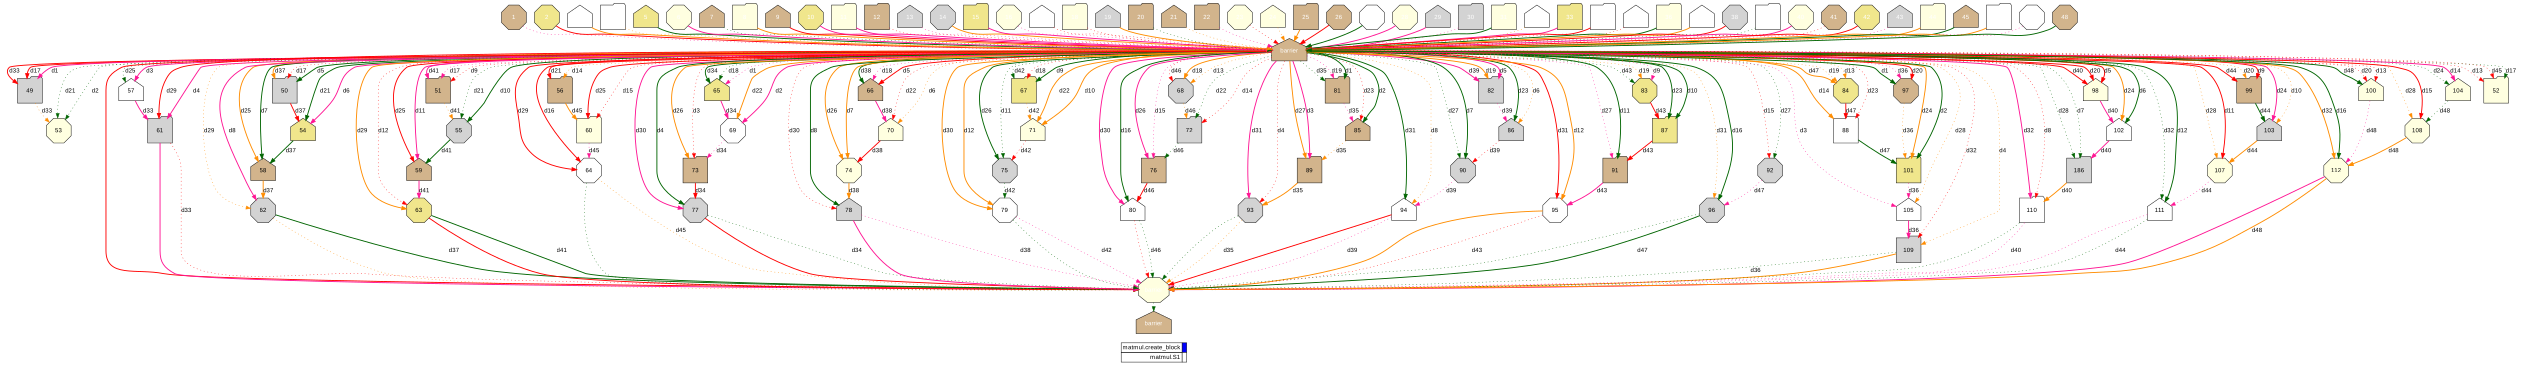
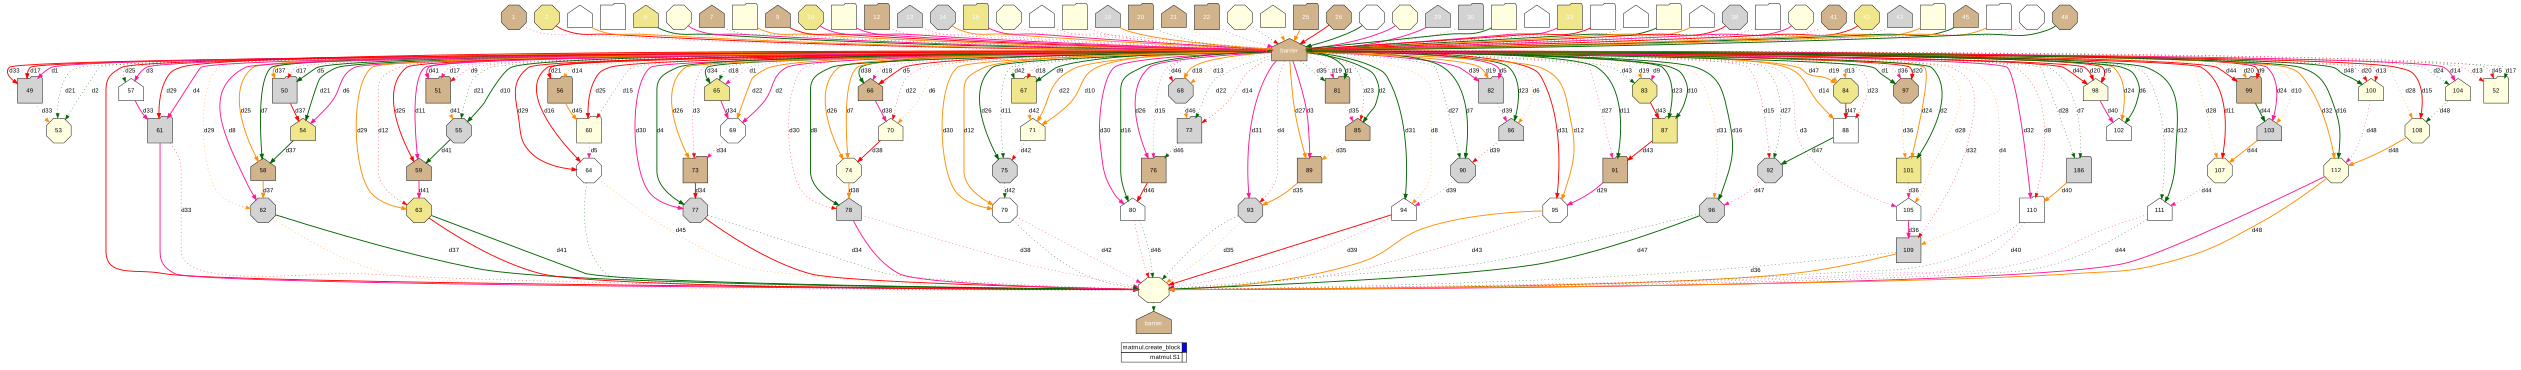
edge "102" -> "186": removed, label "d40"
edge "60" -> "64": label "d45" -> "d5"
edge "88" -> "101": now "88" -> "92"
edge "91" -> "95": label "d43" -> "d29"
